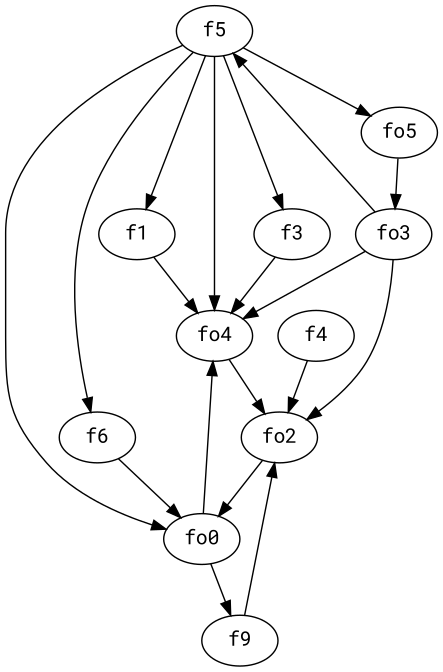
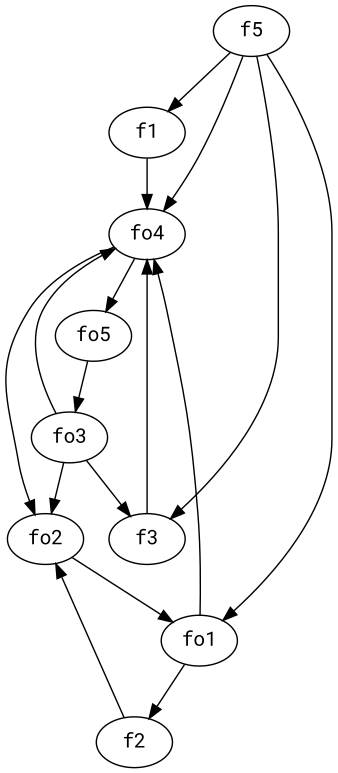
edge "f5" -> "fo5": now "fo4" -> "fo5"
edge "fo3" -> "f5": now "fo3" -> "f3"
node "f4": removed
node "f6": removed
node "fo0": label "fo0" -> "fo1"
node "f9": label "f9" -> "f2"
